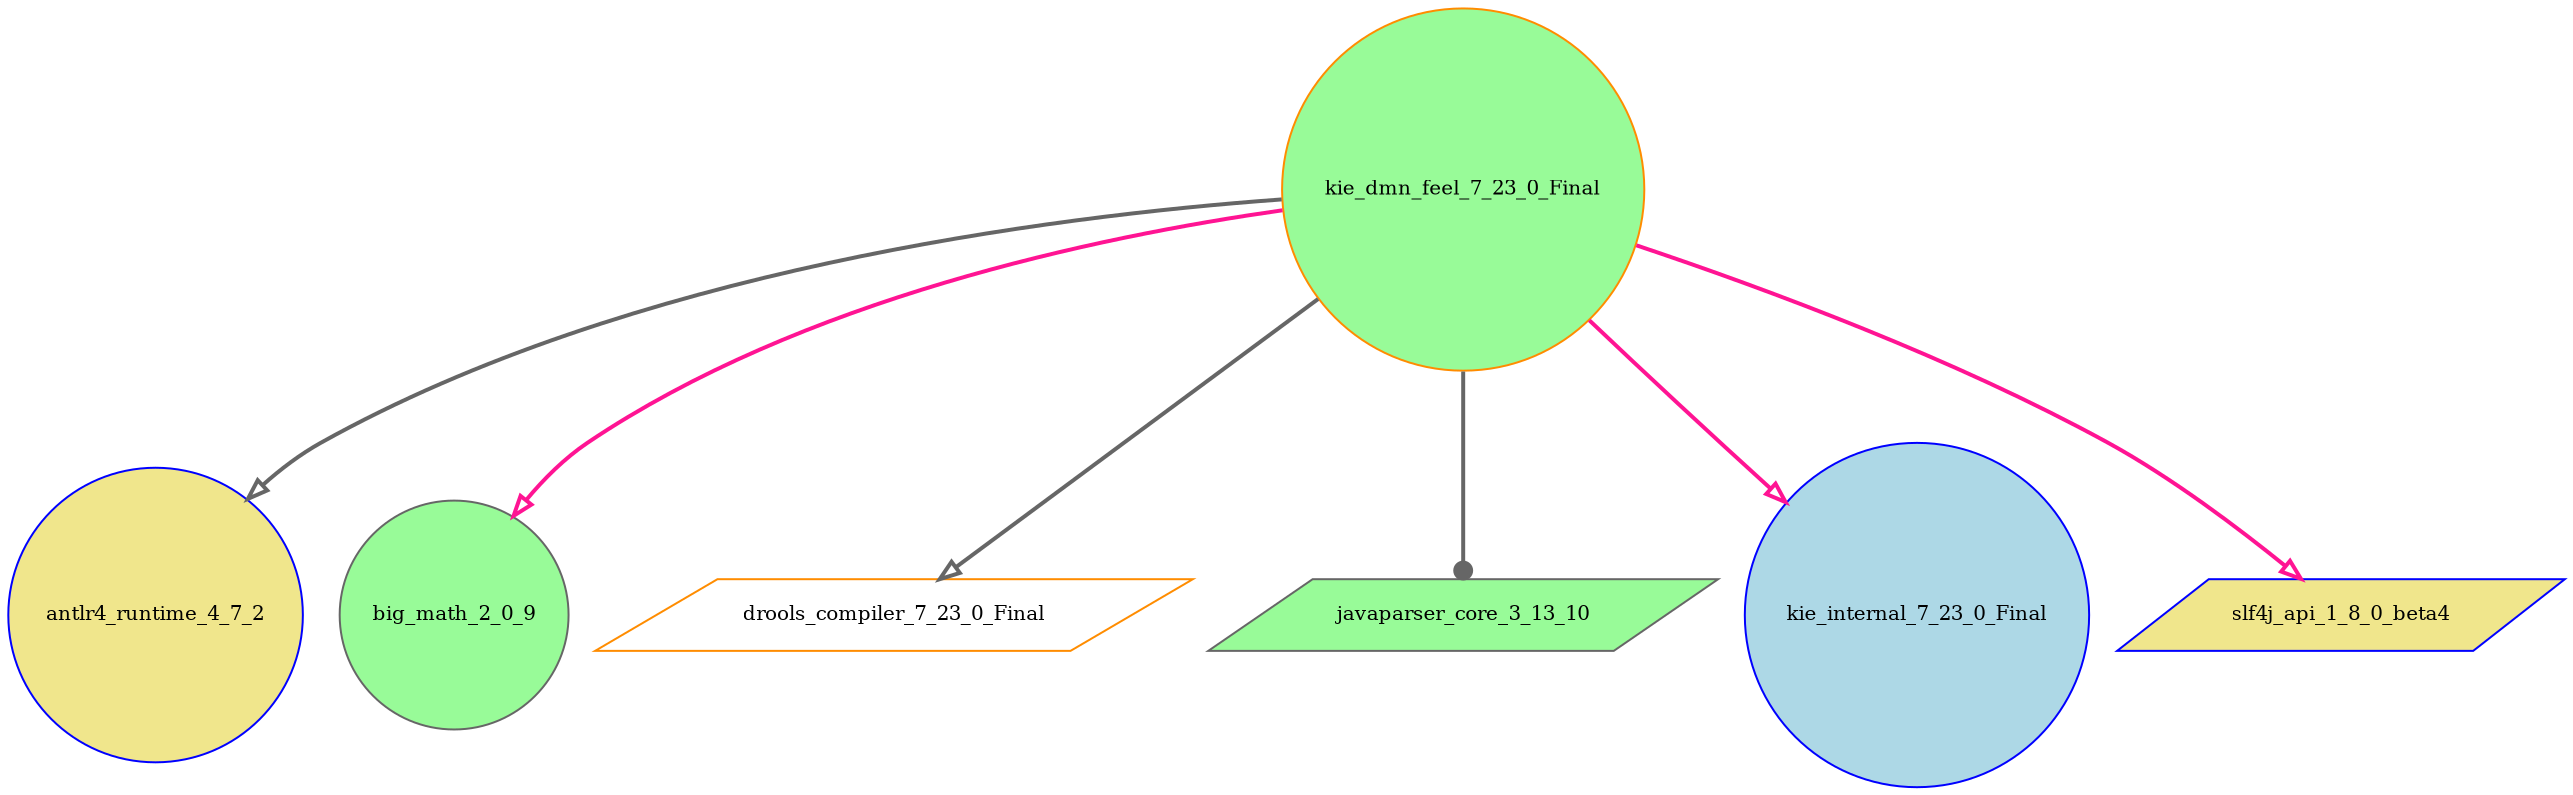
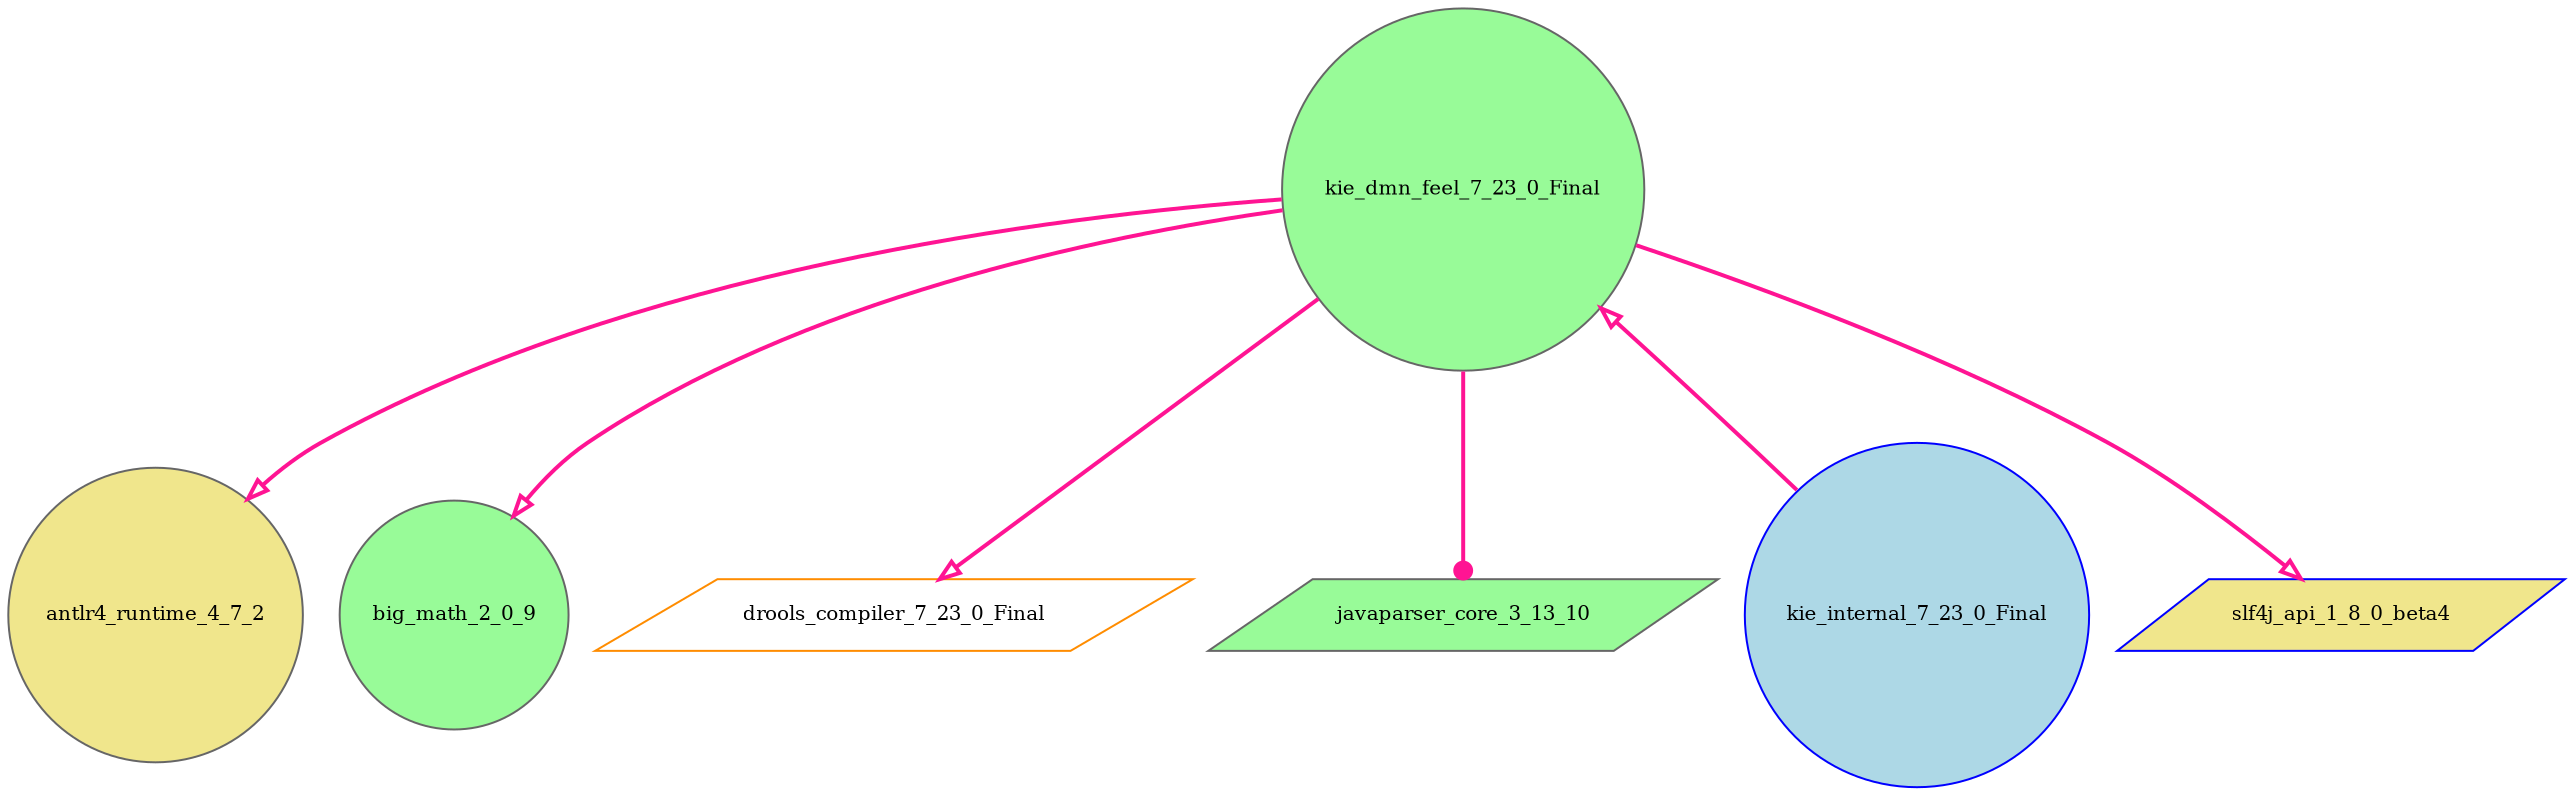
node "kie_dmn_feel_7_23_0_Final": color darkorange -> gray40
edge "kie_dmn_feel_7_23_0_Final" -> "antlr4_runtime_4_7_2": color gray40 -> deeppink
edge "kie_dmn_feel_7_23_0_Final" -> "kie_internal_7_23_0_Final": reversed
edge "kie_dmn_feel_7_23_0_Final" -> "drools_compiler_7_23_0_Final": color gray40 -> deeppink
edge "kie_dmn_feel_7_23_0_Final" -> "javaparser_core_3_13_10": color gray40 -> deeppink
node "antlr4_runtime_4_7_2": color blue -> gray40
